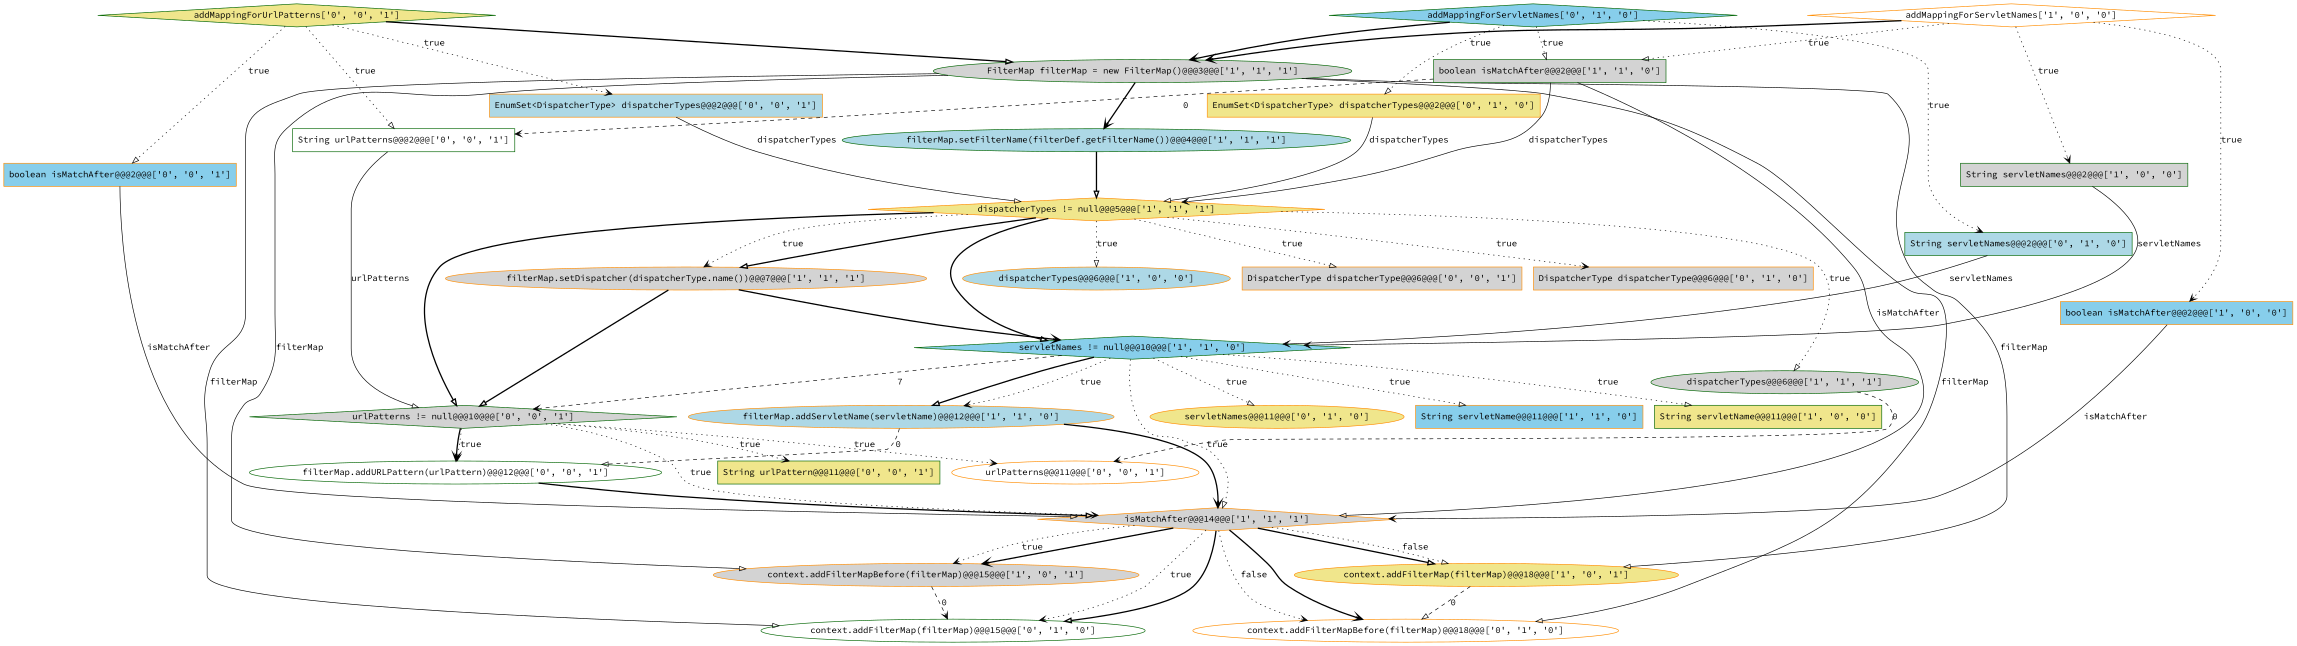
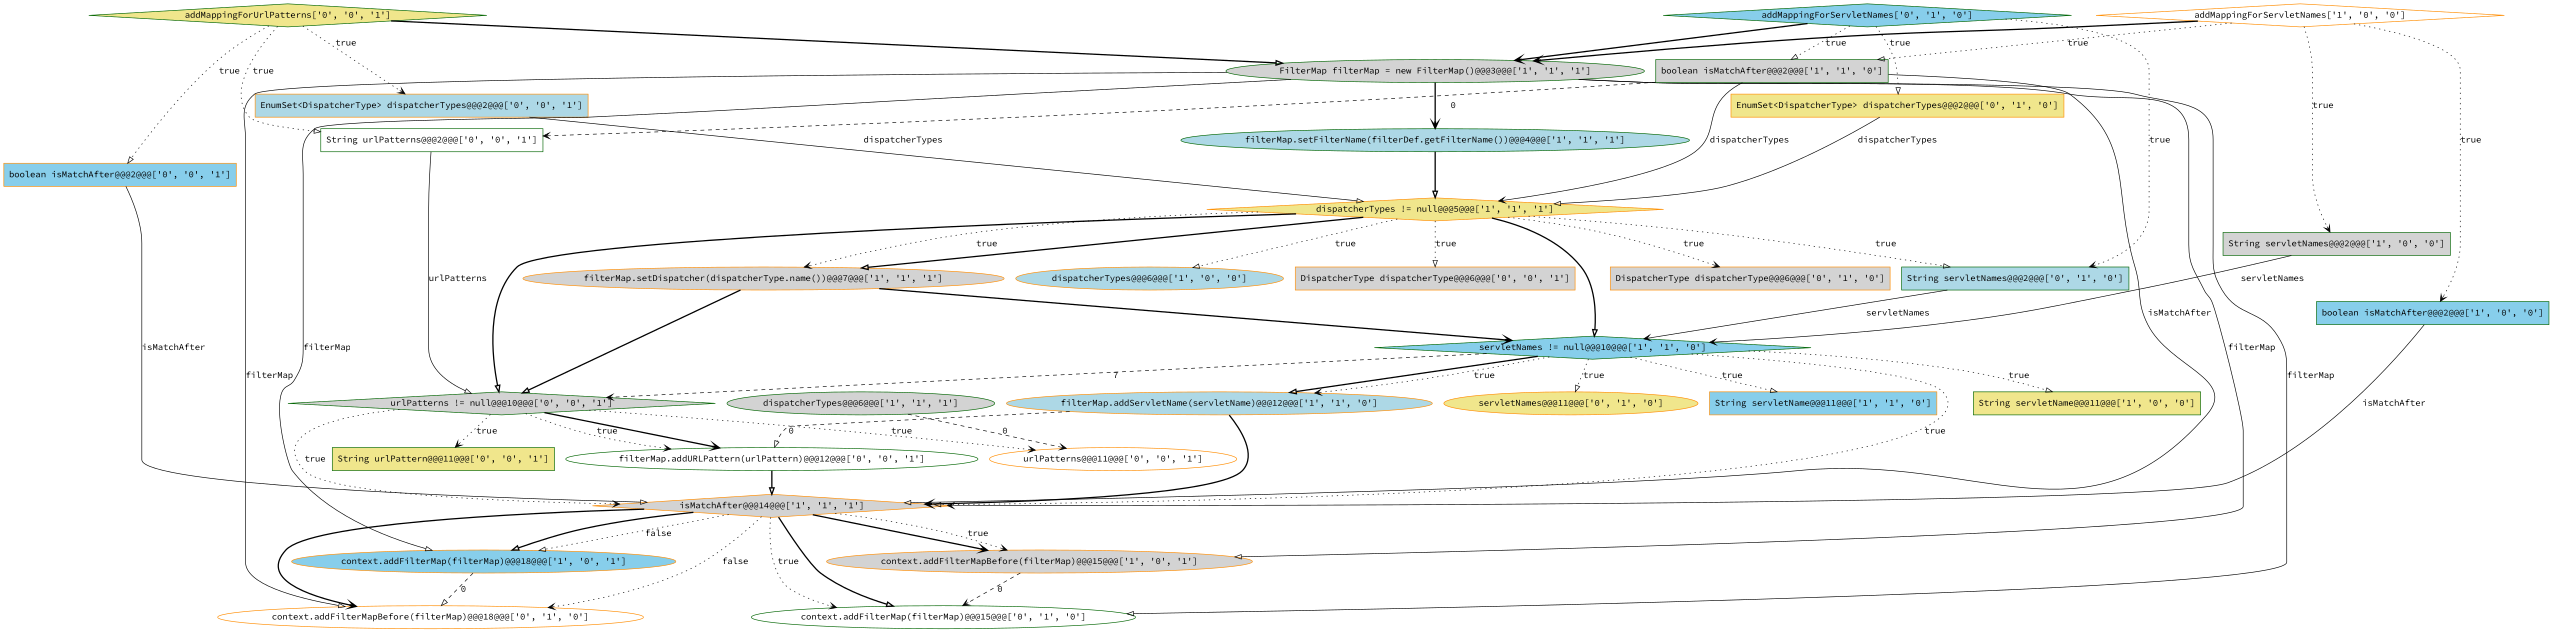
edge "dispatcherTypes != null@@@5@@@['1', '1', '1']" -> "dispatcherTypes@@@6@@@['1', '1', '1']": now "dispatcherTypes != null@@@5@@@['1', '1', '1']" -> "String servletNames@@@2@@@['0', '1', '0']"
node "boolean isMatchAfter@@@2@@@['1', '0', '0']": color darkorange -> darkgreen
node "context.addFilterMap(filterMap)@@@18@@@['1', '0', '1']": fillcolor khaki -> skyblue
